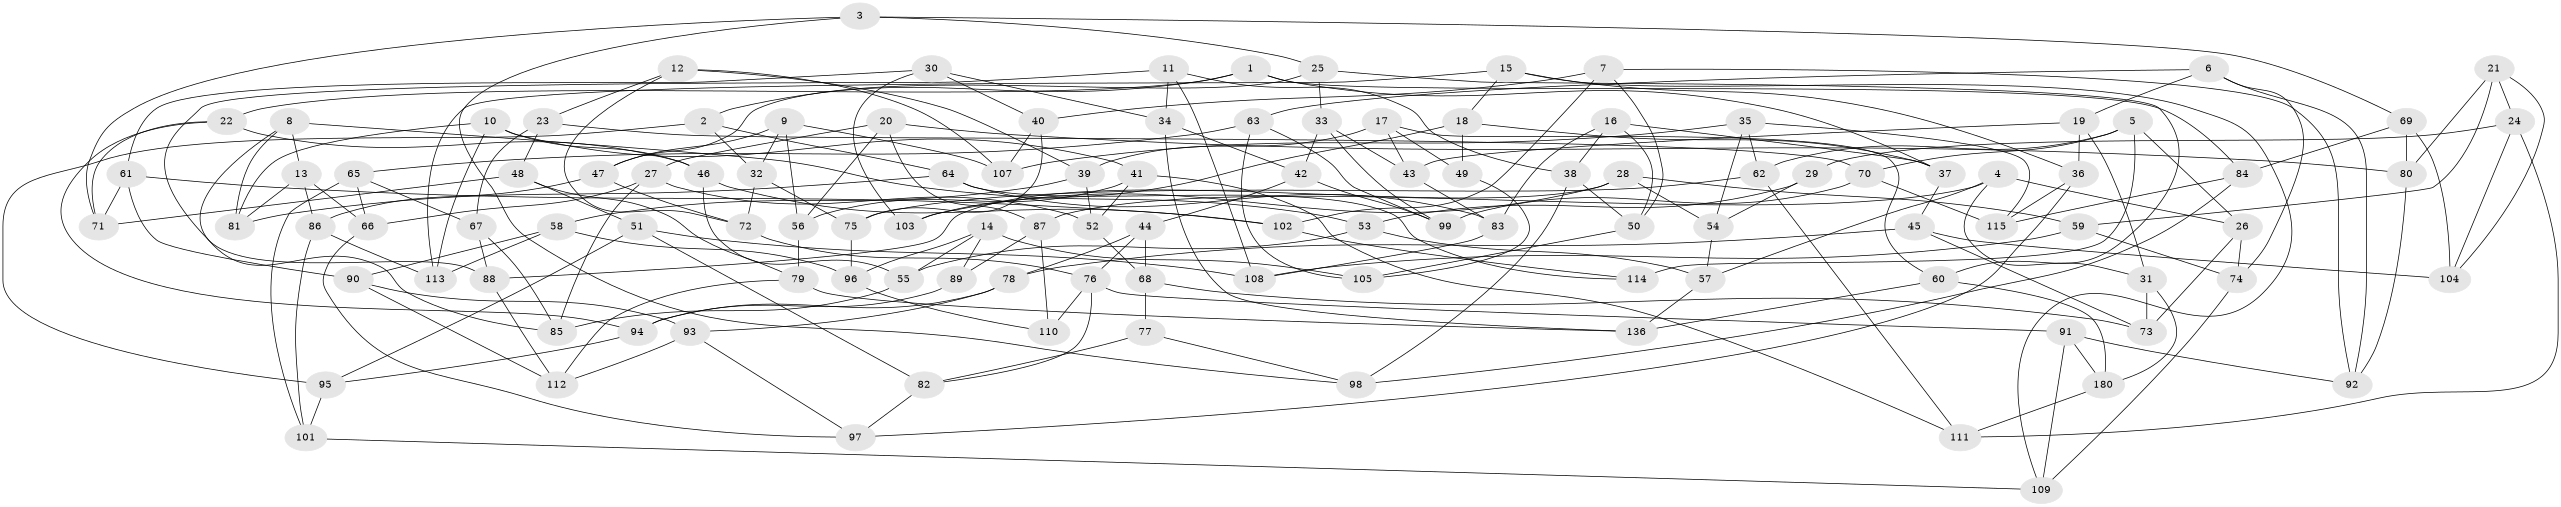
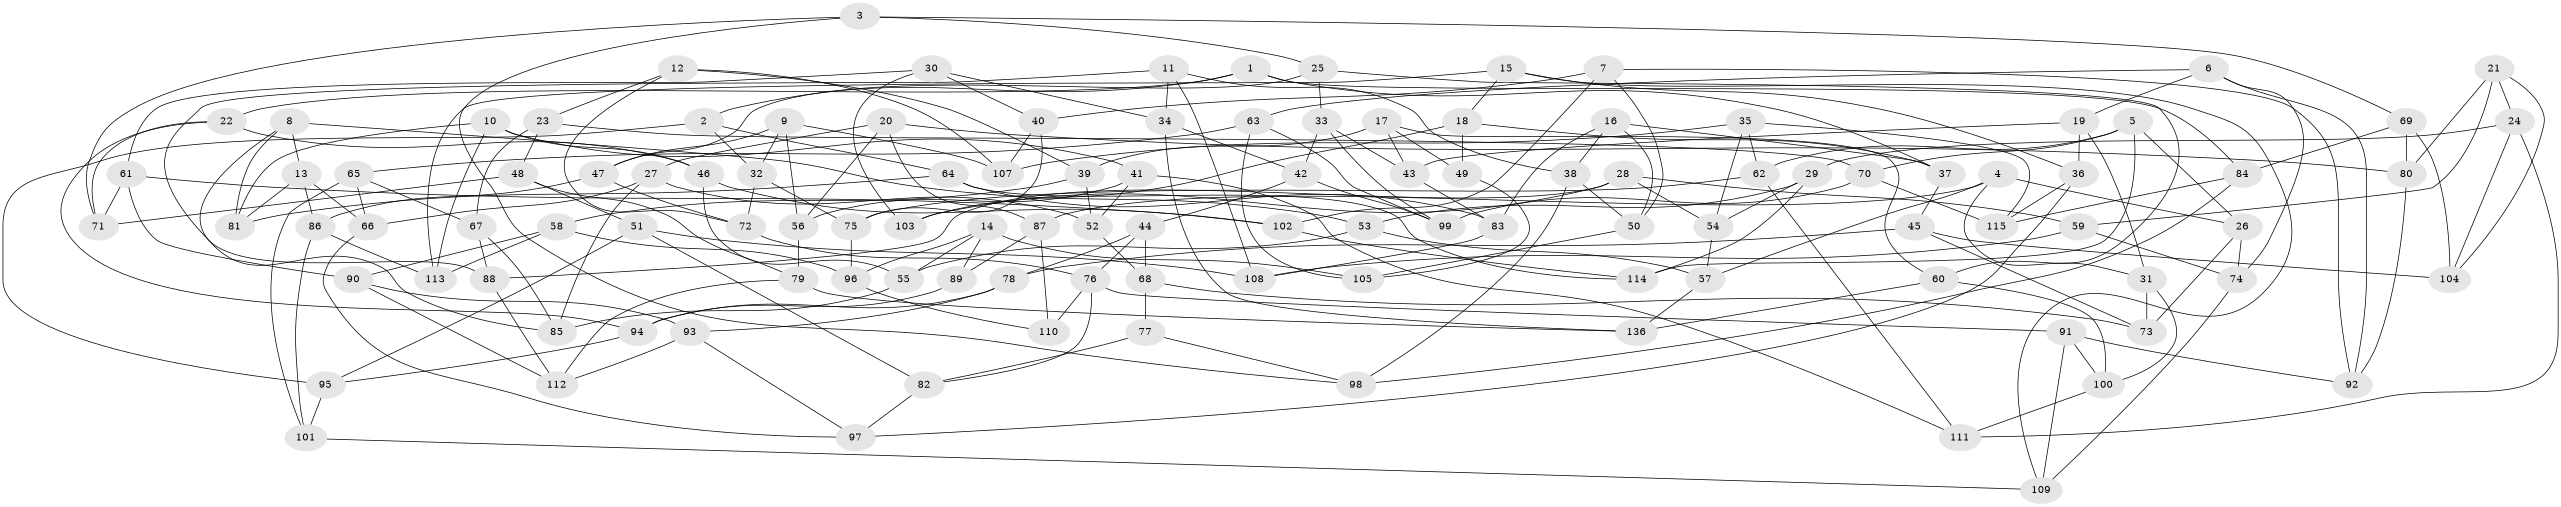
edge "29" -- "114": added
node "180": label "180" -> "100"
